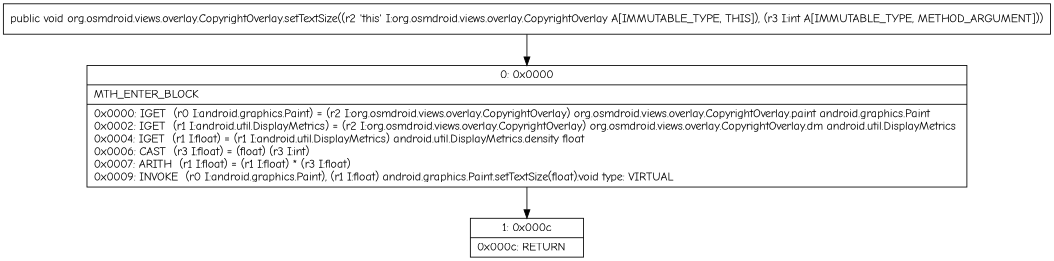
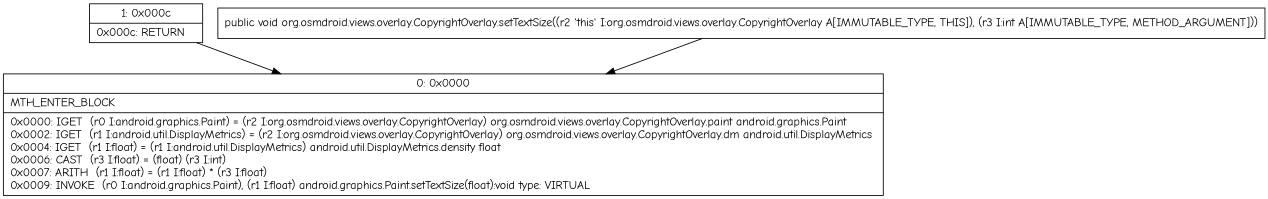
edge "0: 0x0000" -> "1: 0x000c": reversed
